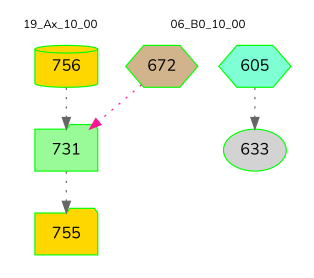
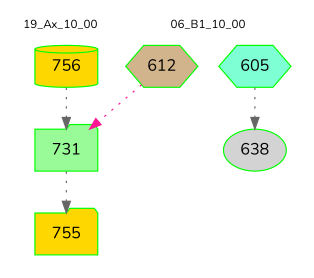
cluster "06_B0_10_00": label "06_B0_10_00" -> "06_B1_10_00"
node "672": label "672" -> "612"
node "633": label "633" -> "638"
